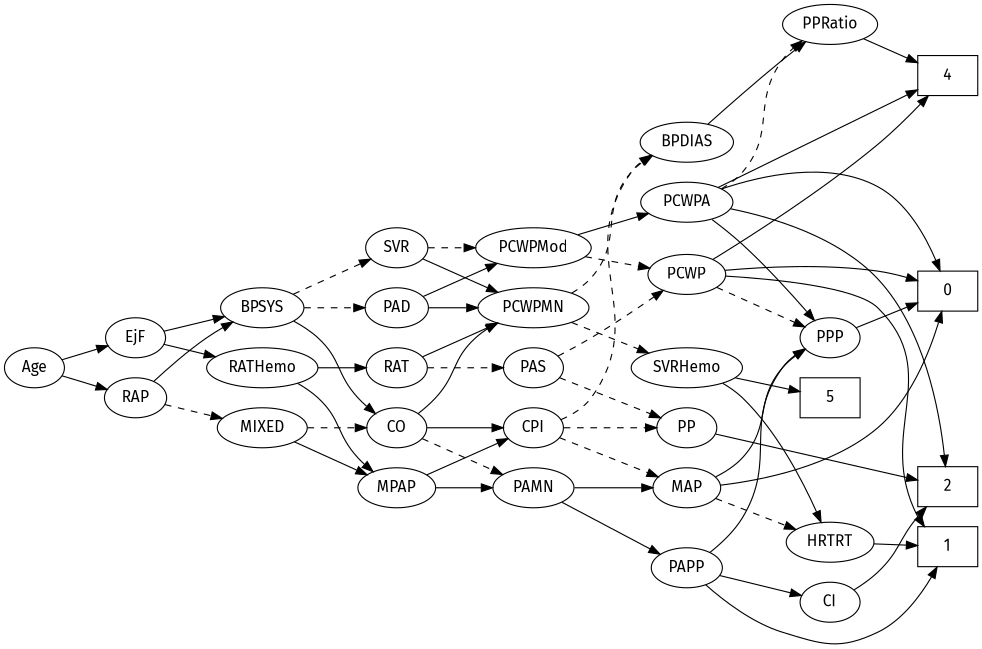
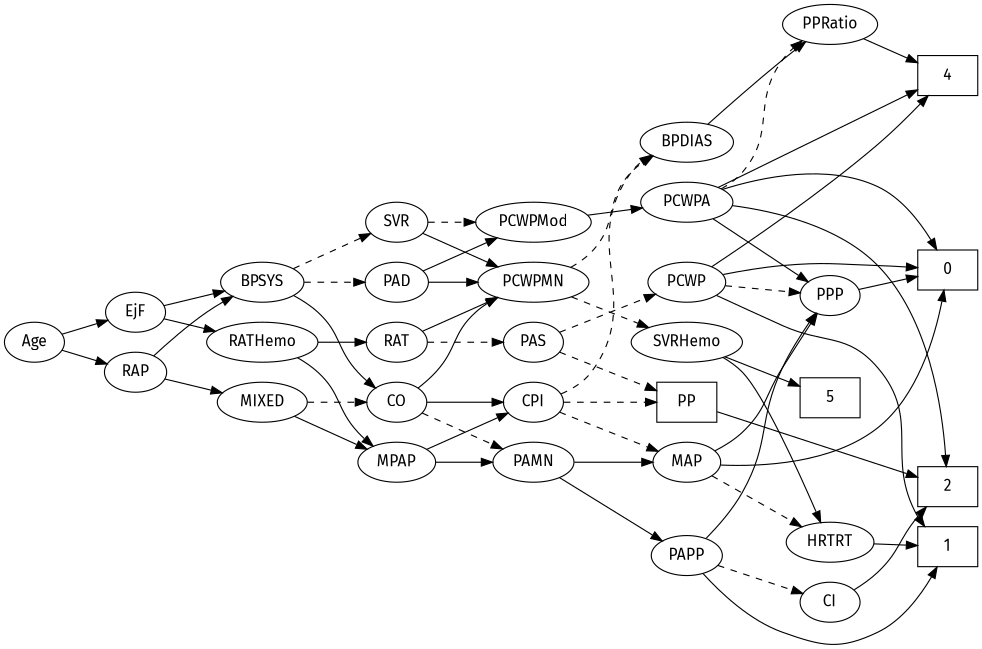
edge "PCWPMod" -> "PCWP": removed
edge "RAP" -> "MIXED": style dashed -> solid
node "PP": shape ellipse -> box
edge "PAPP" -> "CI": style solid -> dashed
